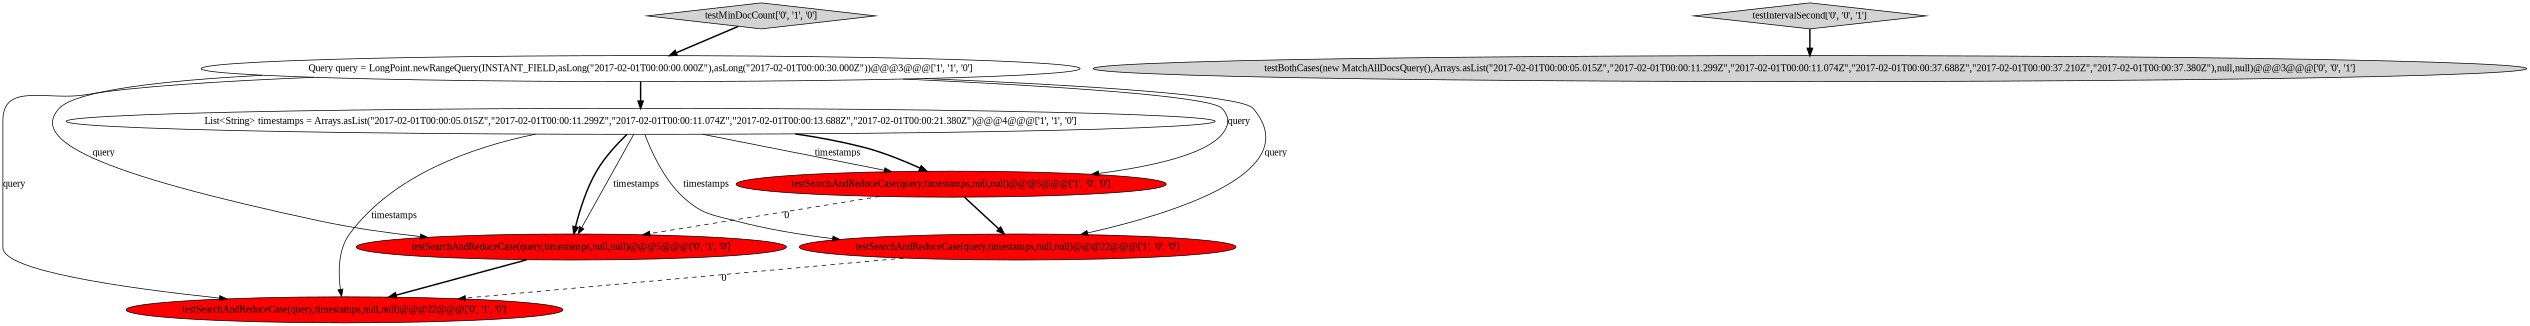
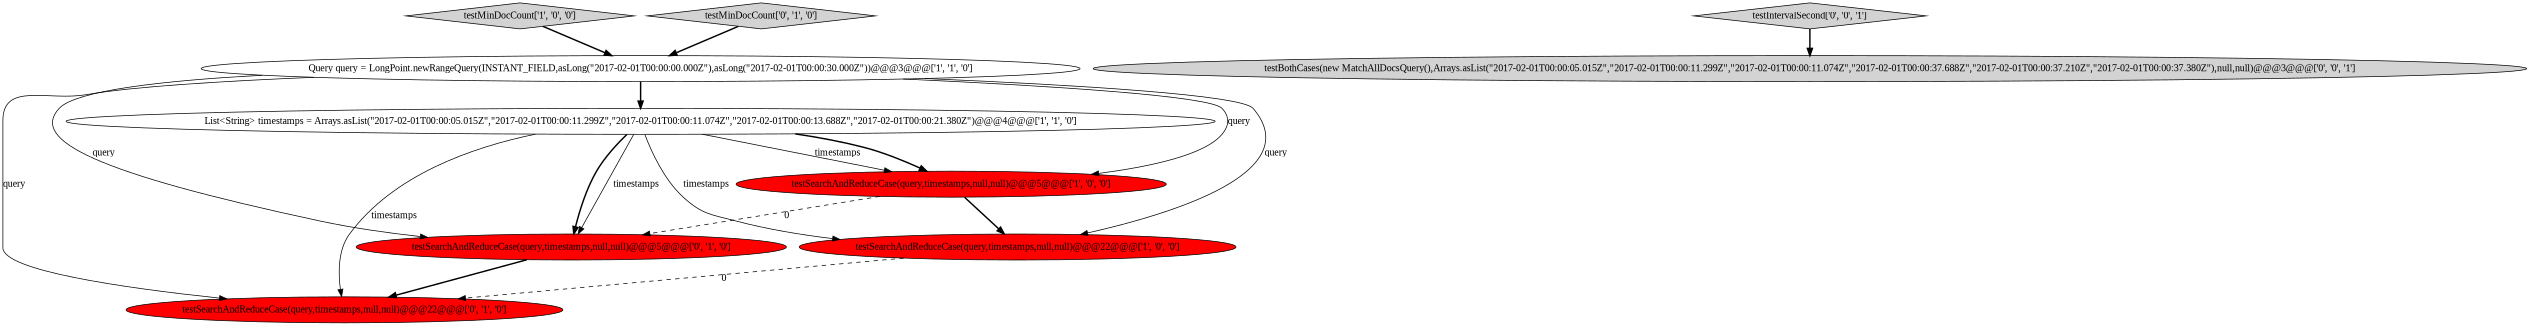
node "testMinDocCount['1', '0', '0']": added
